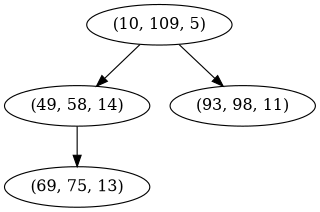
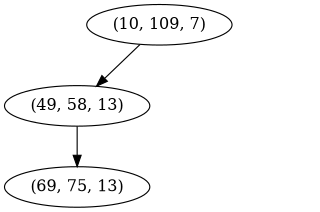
node "(10, 109, 5)": label "(10, 109, 5)" -> "(10, 109, 7)"
node "(49, 58, 14)": label "(49, 58, 14)" -> "(49, 58, 13)"
node "(93, 98, 11)": removed
